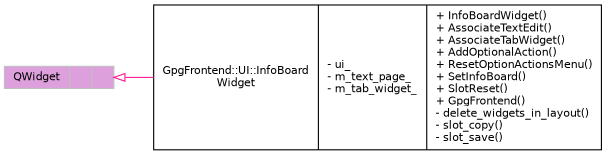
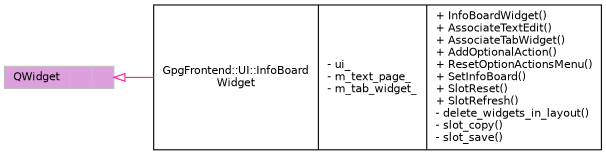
node "GpgFrontend::UI::InfoBoard": text "+ GpgFrontend()" -> "+ SlotRefresh()"
